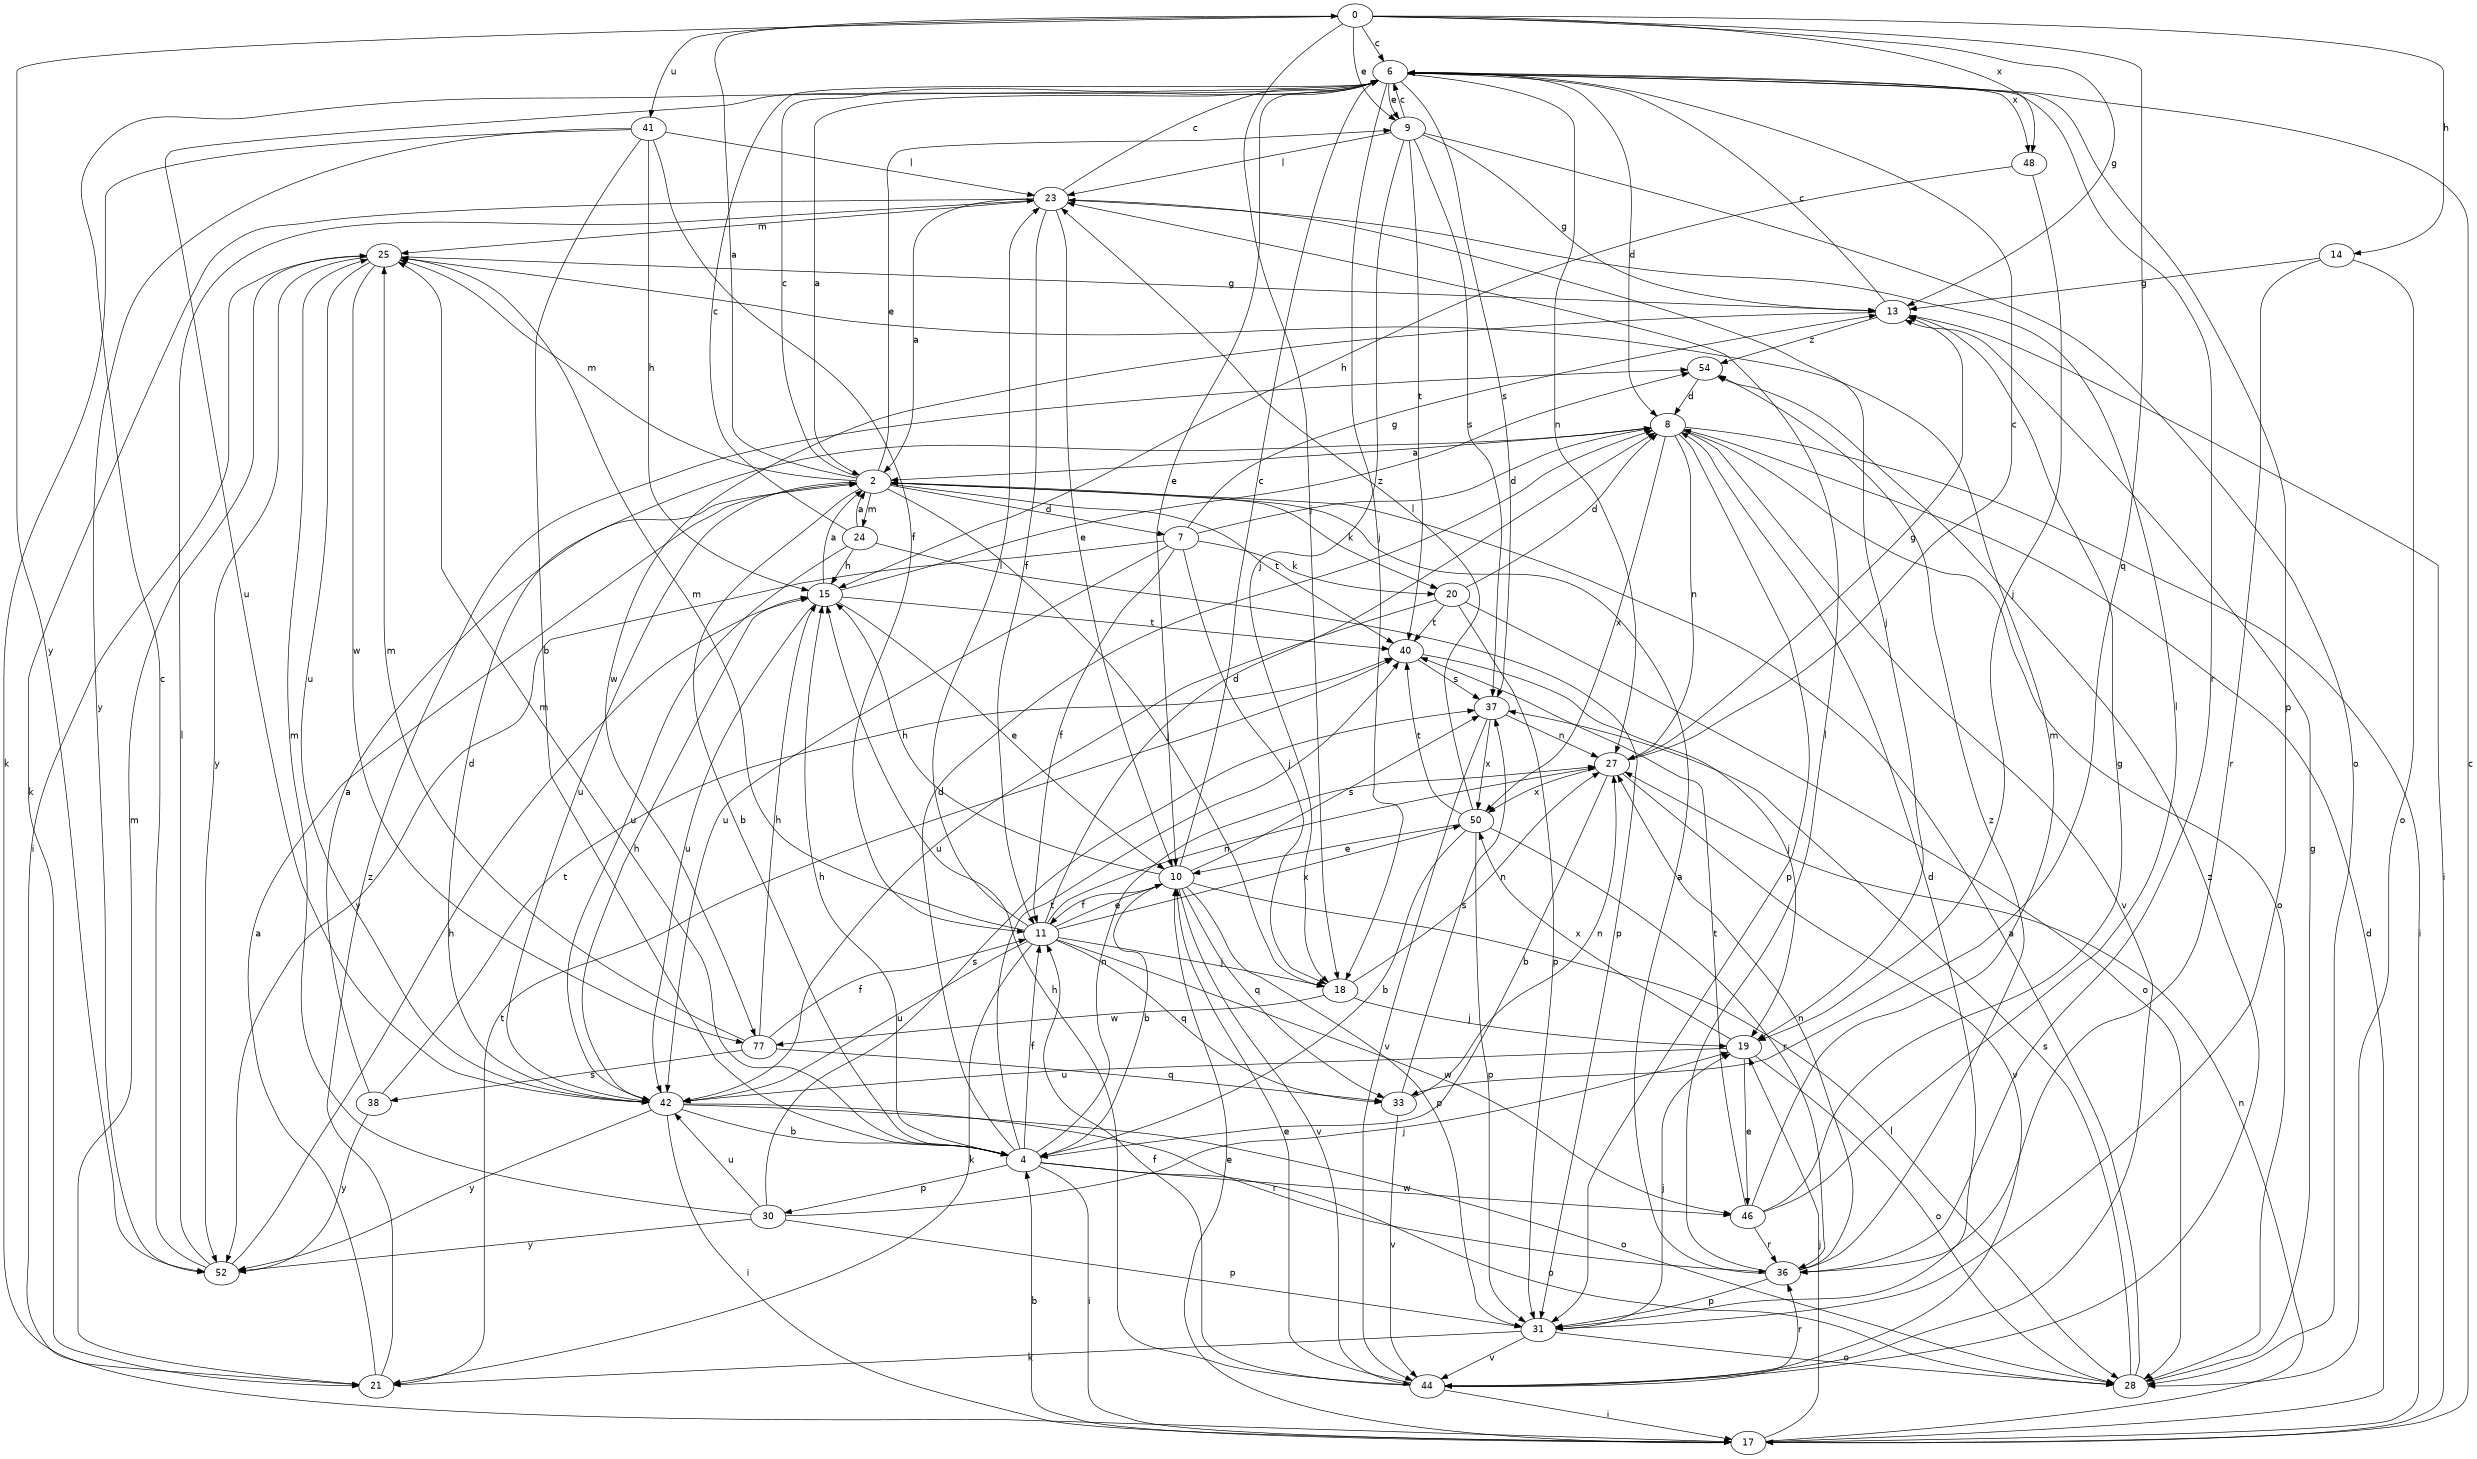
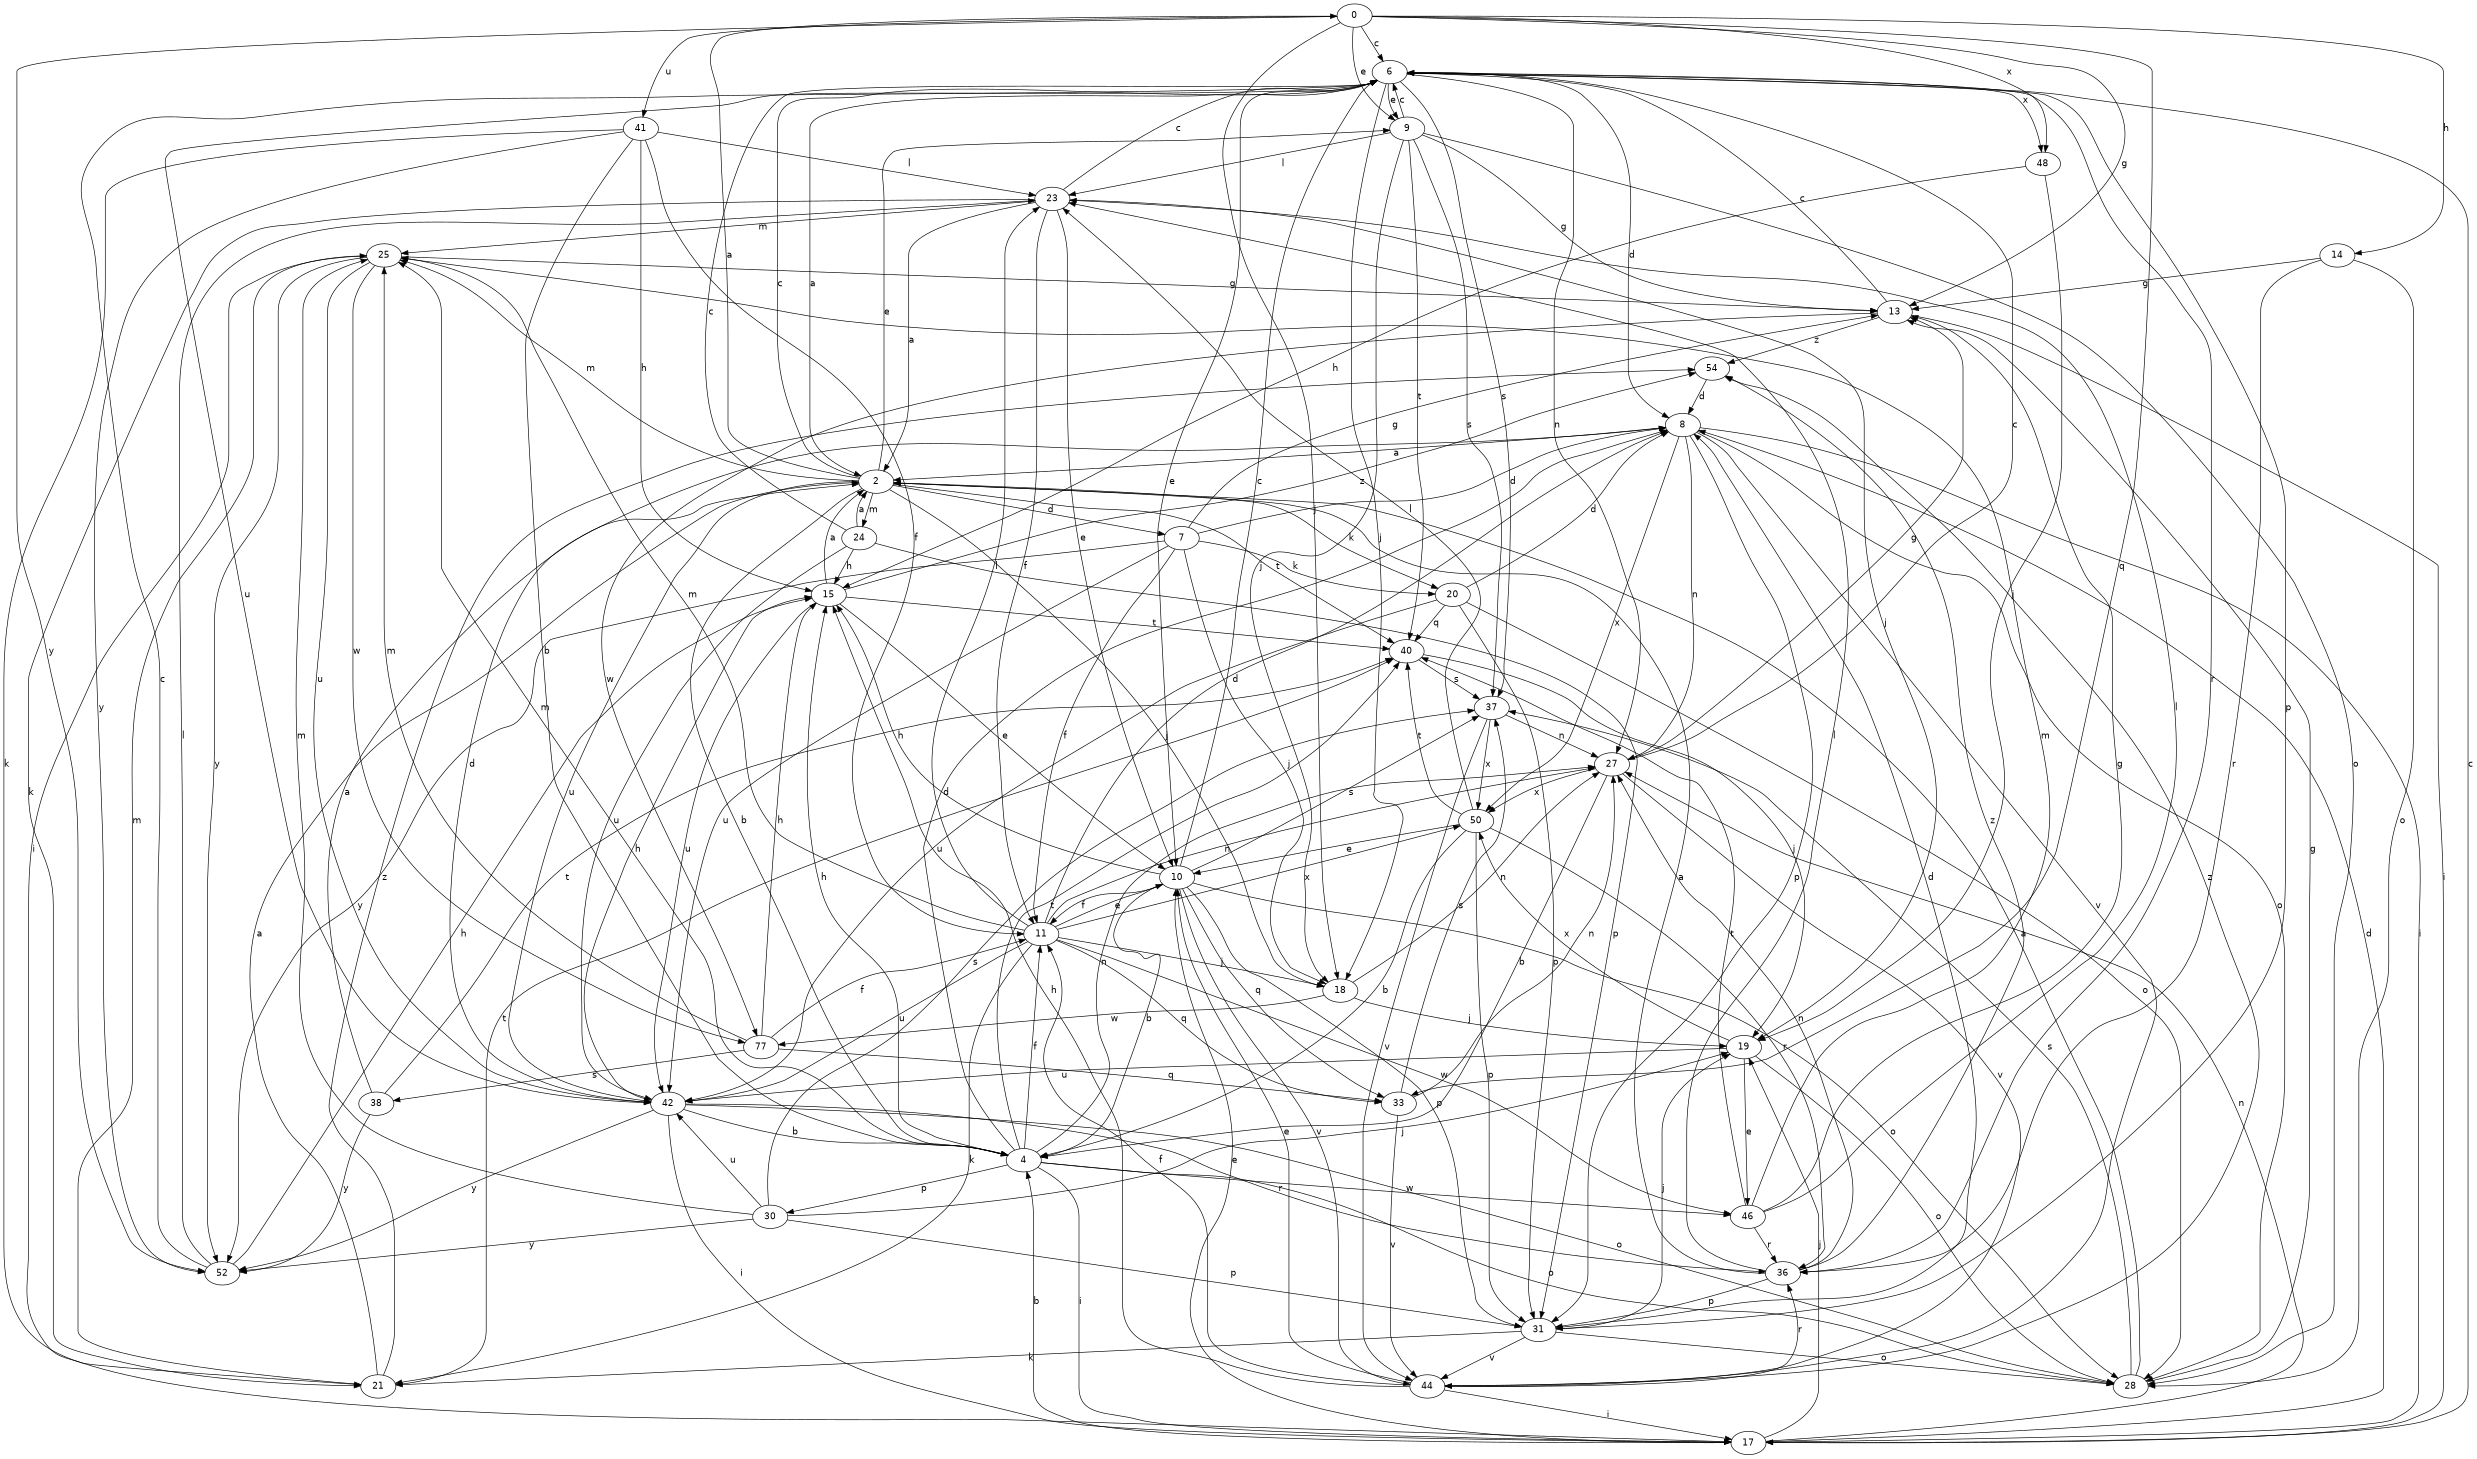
edge "20" -> "40": label "t" -> "q"
edge "10" -> "28": label "l" -> "o"
